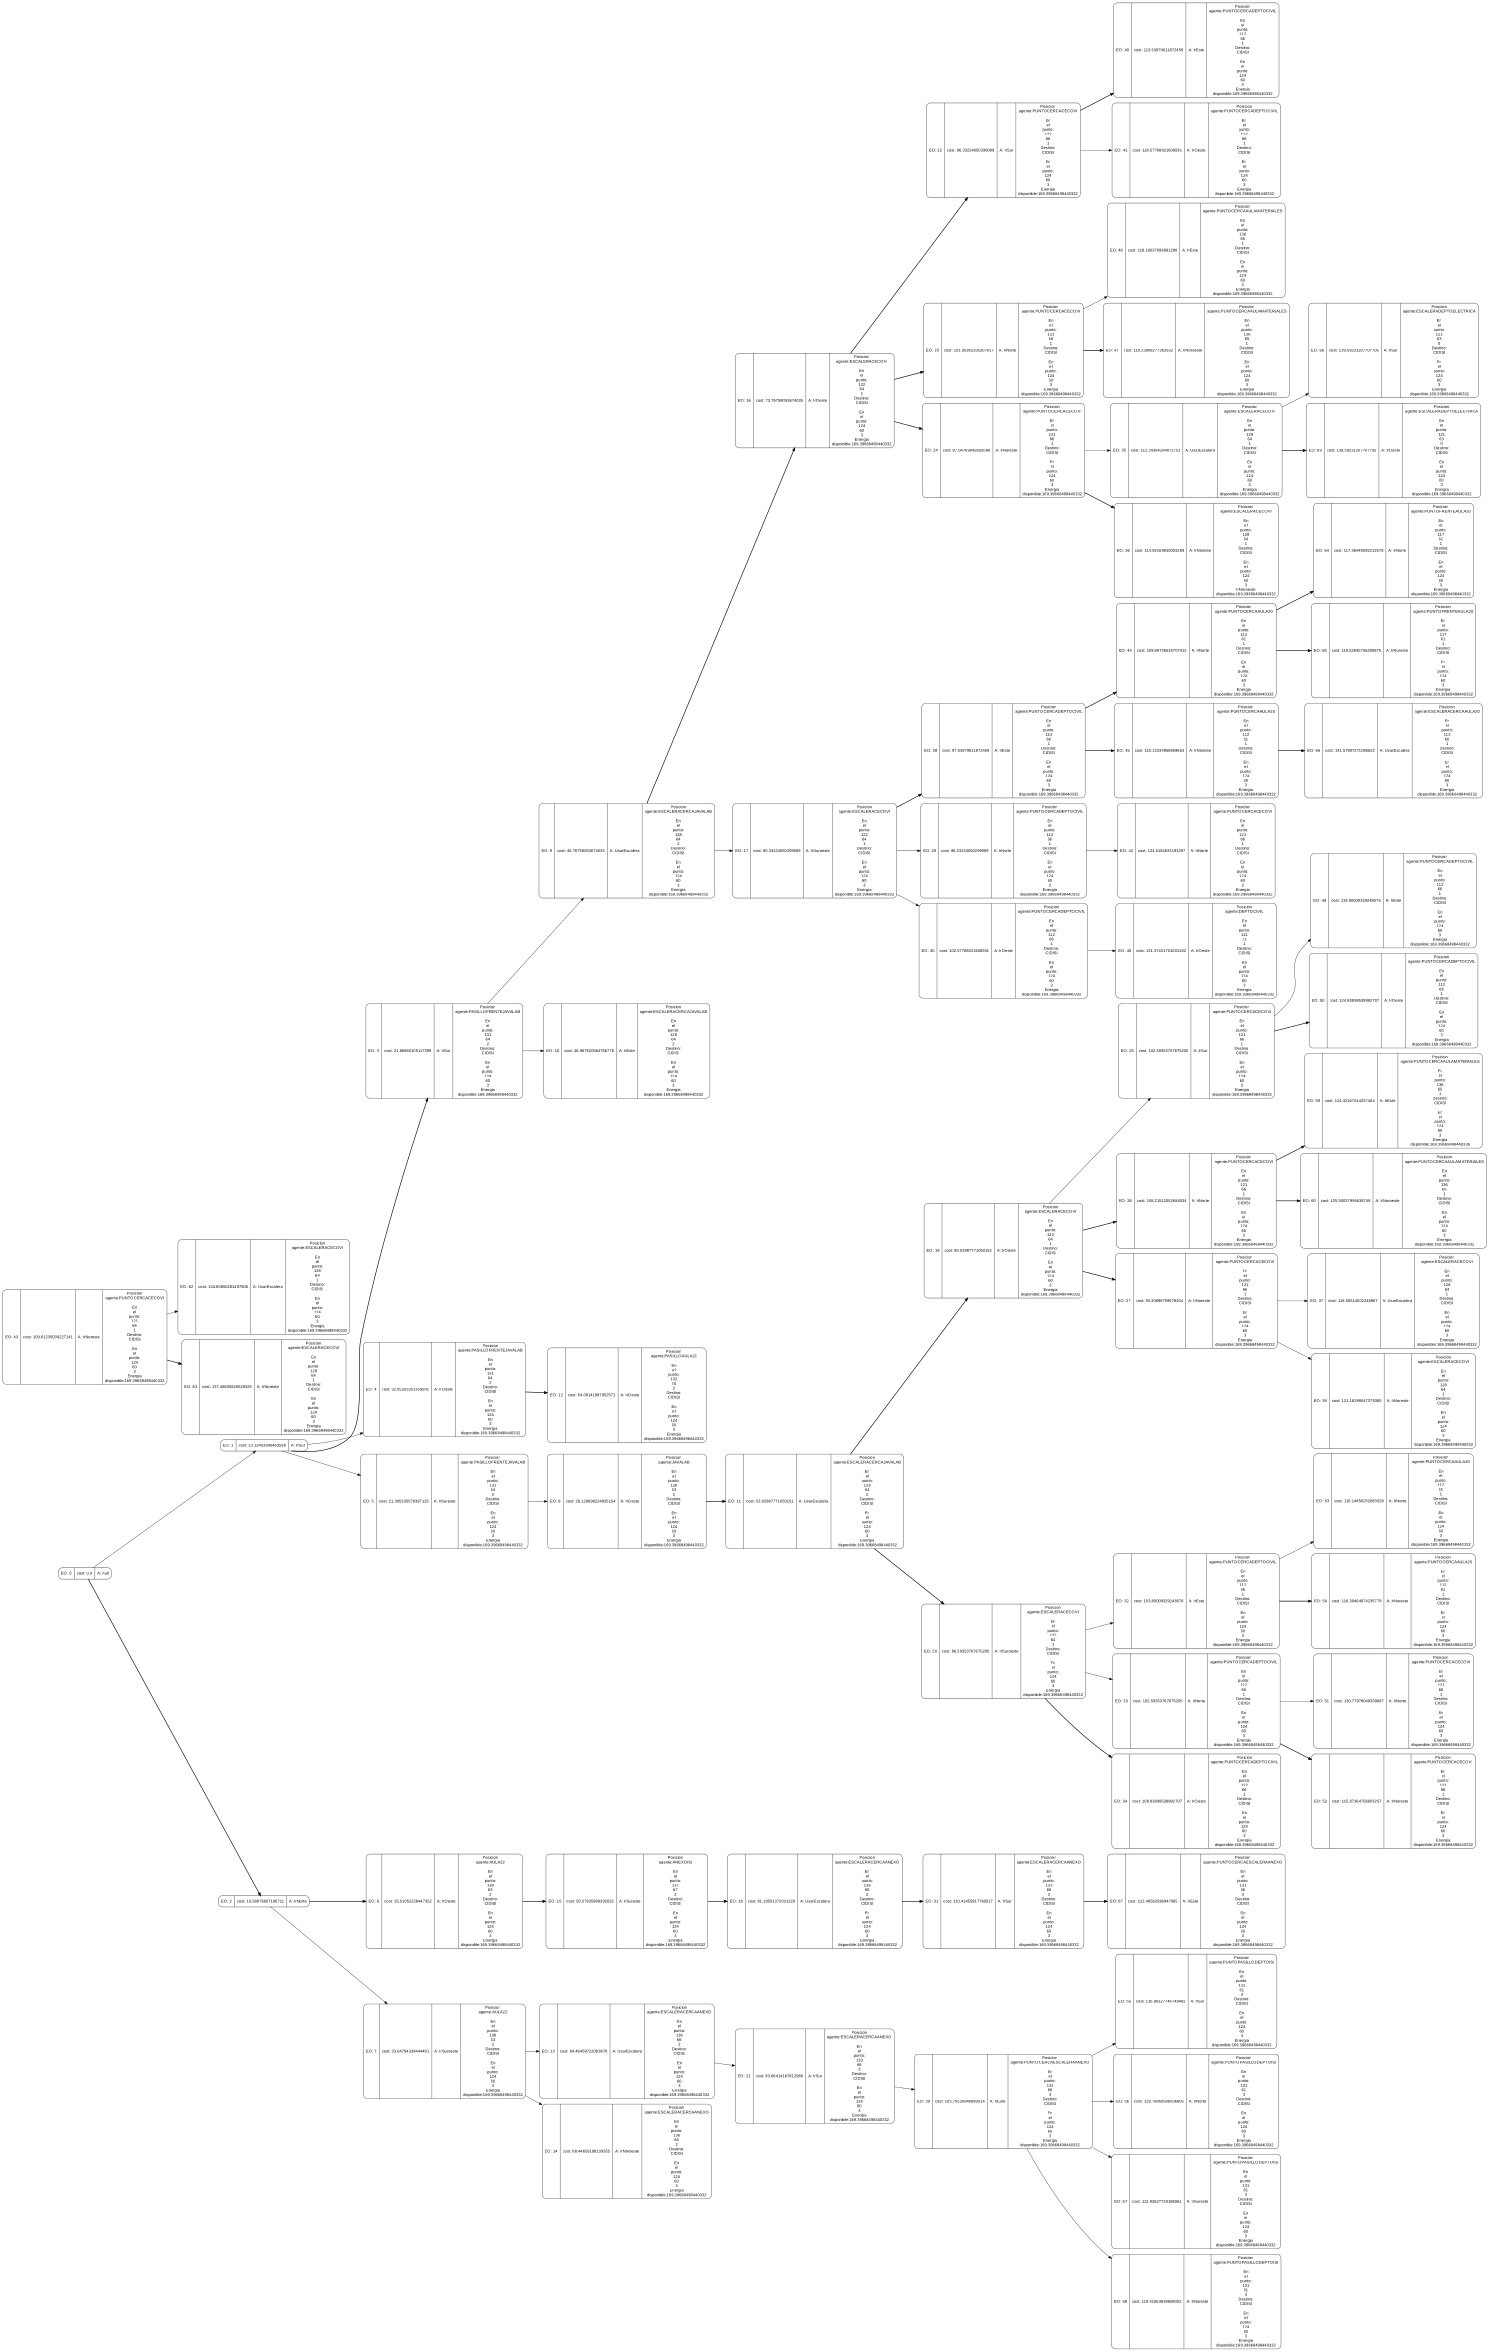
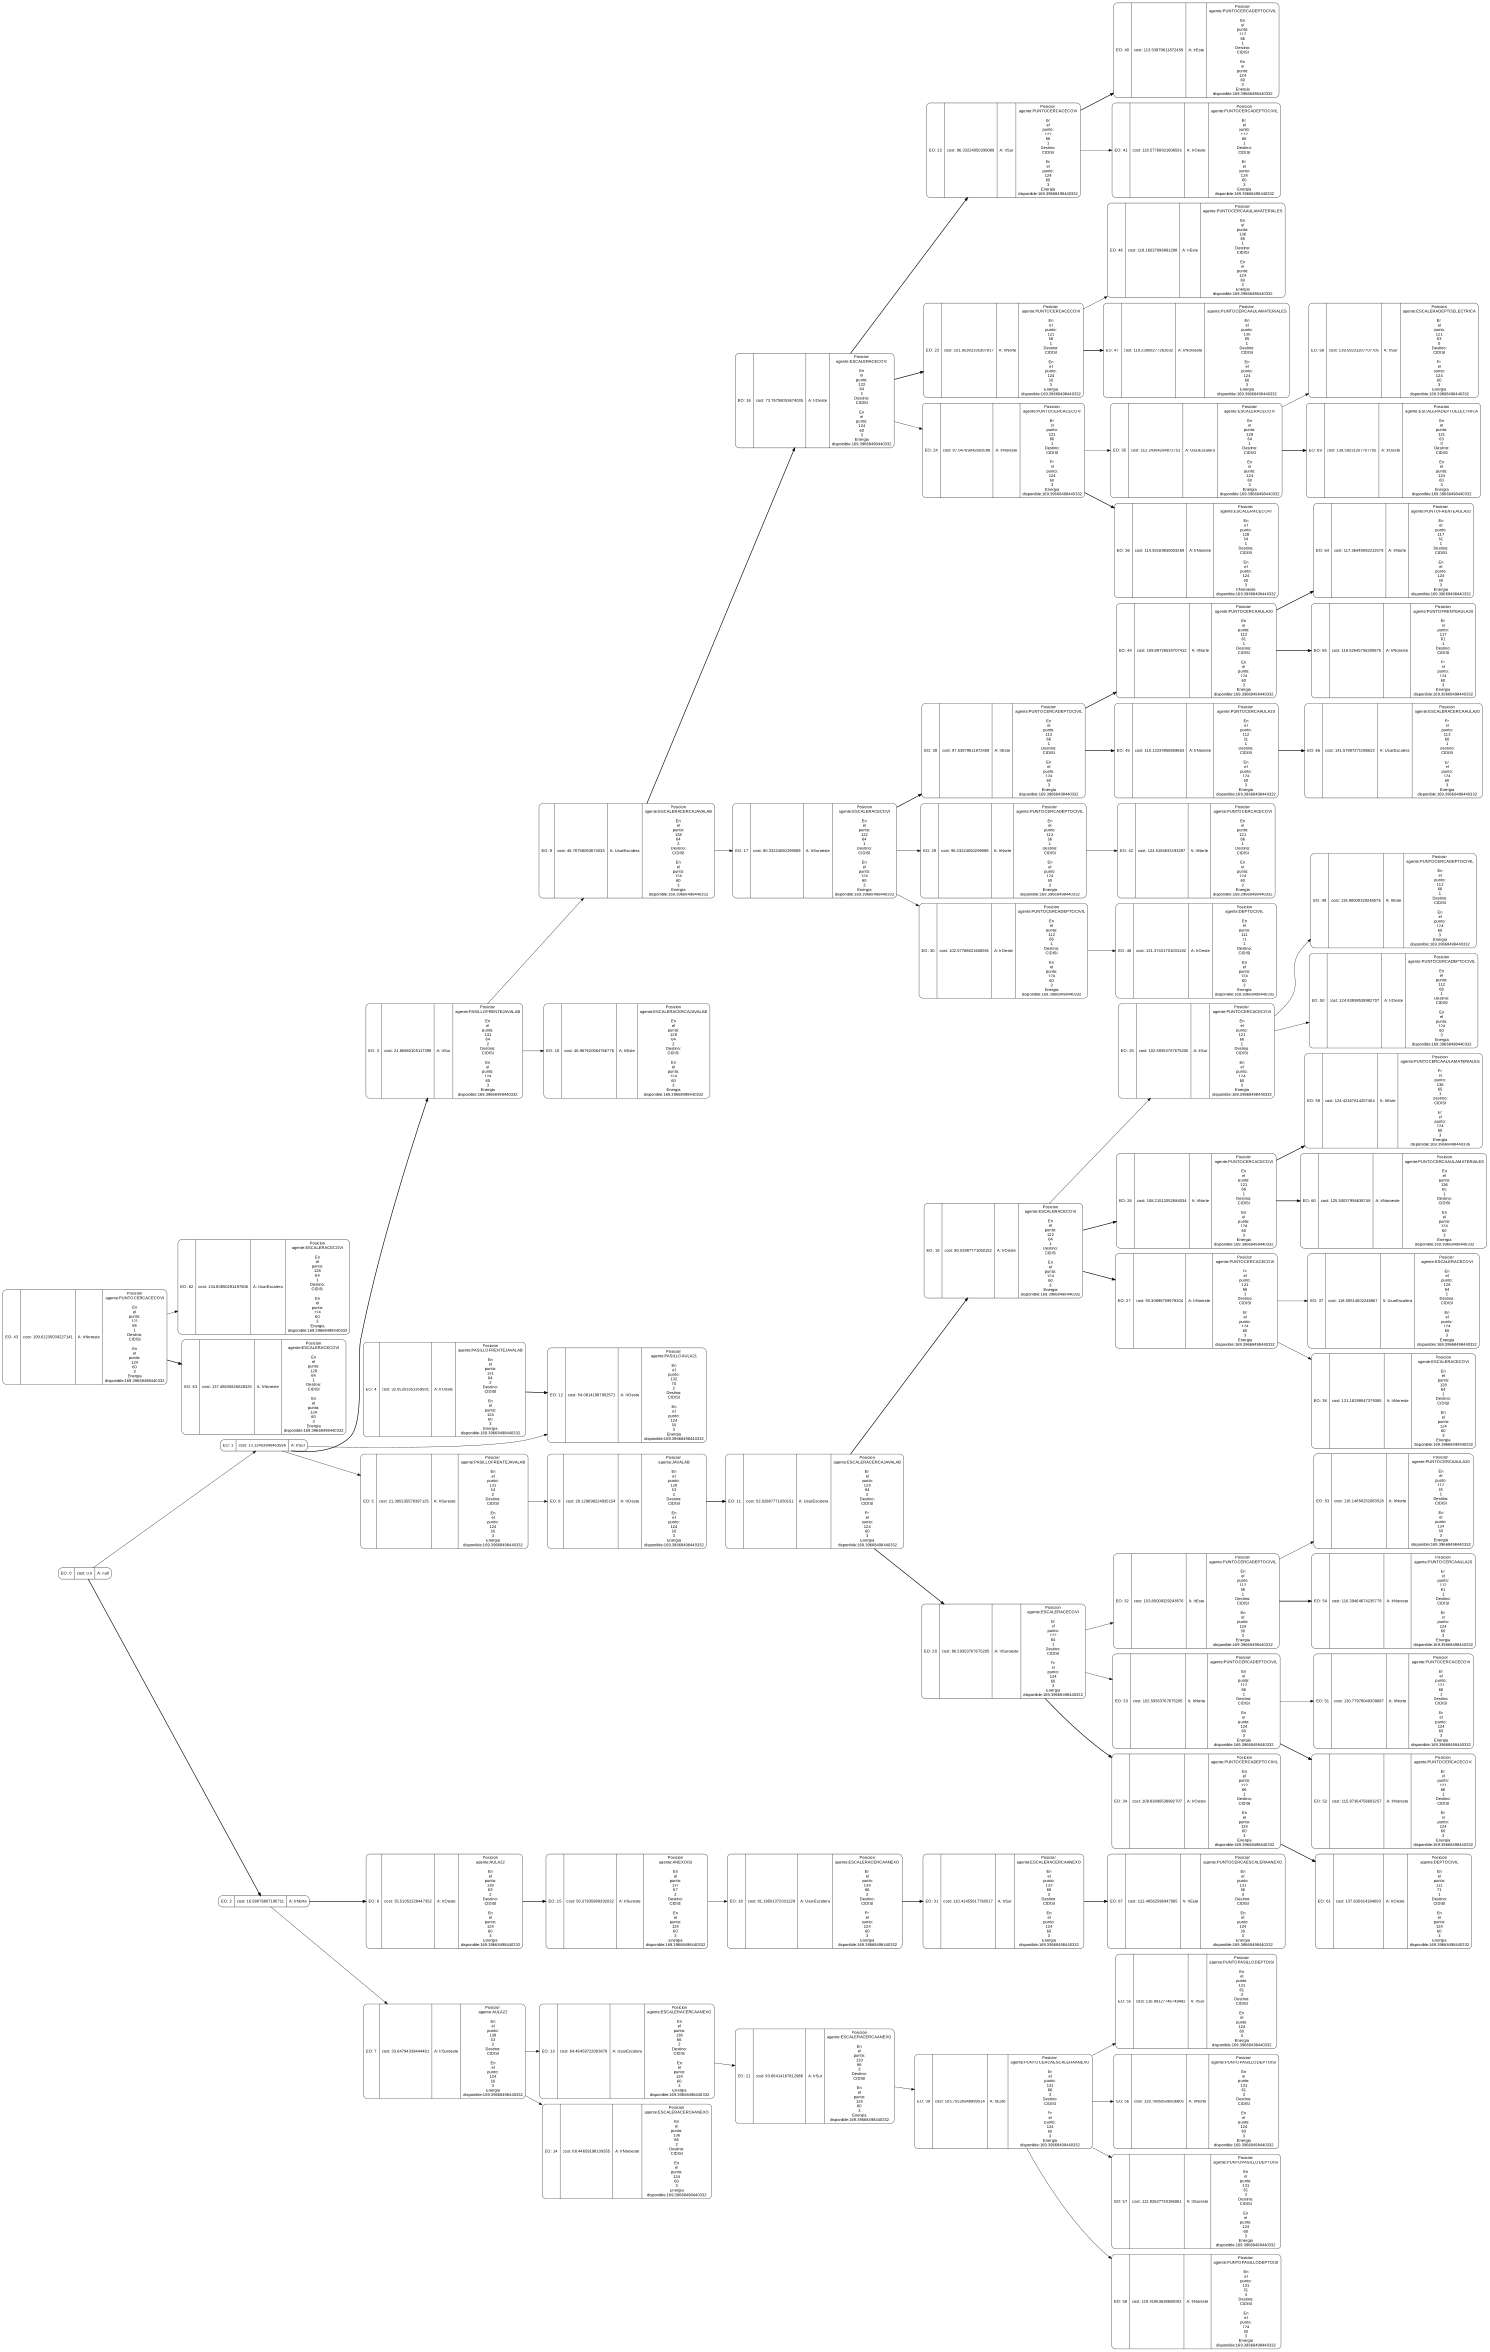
edge "EO: 16" -> "EO: 24": style bold -> solid
edge "EO: 25" -> "EO: 50": style bold -> solid
edge "EO: 1" -> "EO: 4": now "EO: 1" -> "EO: 12"
edge "EO: 15" -> "EO: 18": style bold -> solid
node "EO: 61": added
